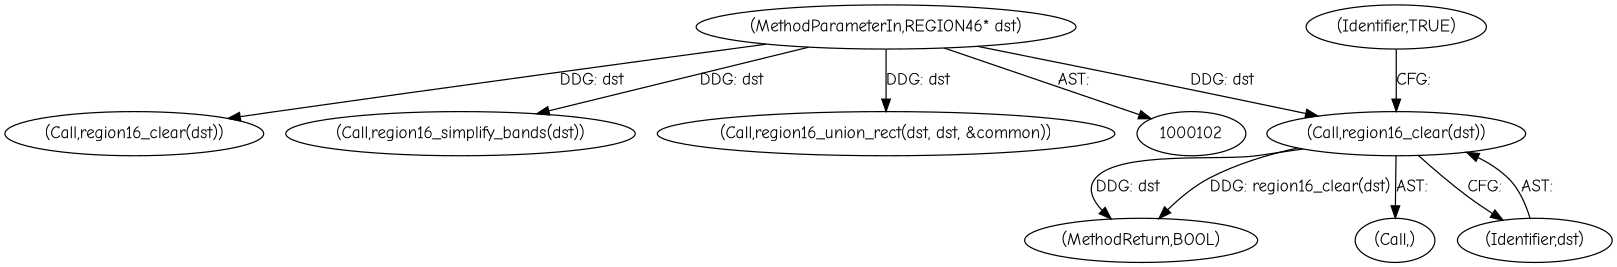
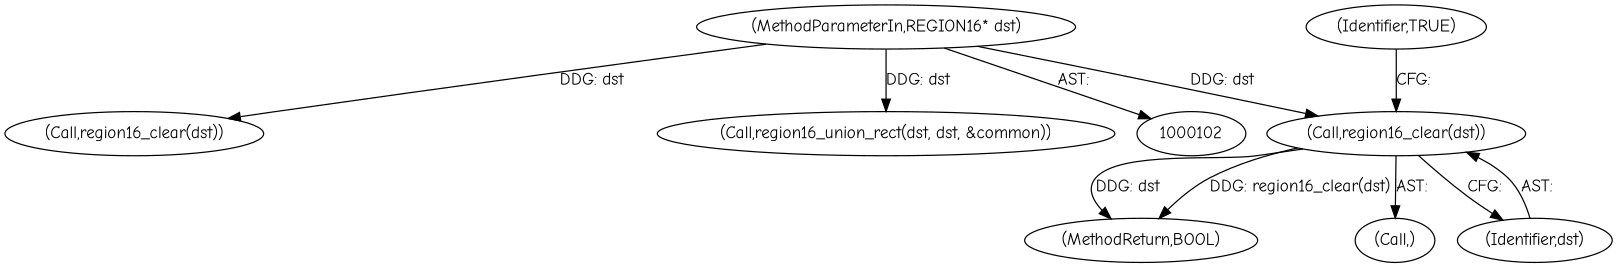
node "(MethodParameterIn,REGION46* dst)": label "(MethodParameterIn,REGION46* dst)" -> "(MethodParameterIn,REGION16* dst)"
node "(Call,region16_simplify_bands(dst))": removed
